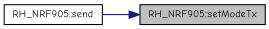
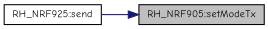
node "RH_NRF905::send": label "RH_NRF905::send" -> "RH_NRF925::send"
